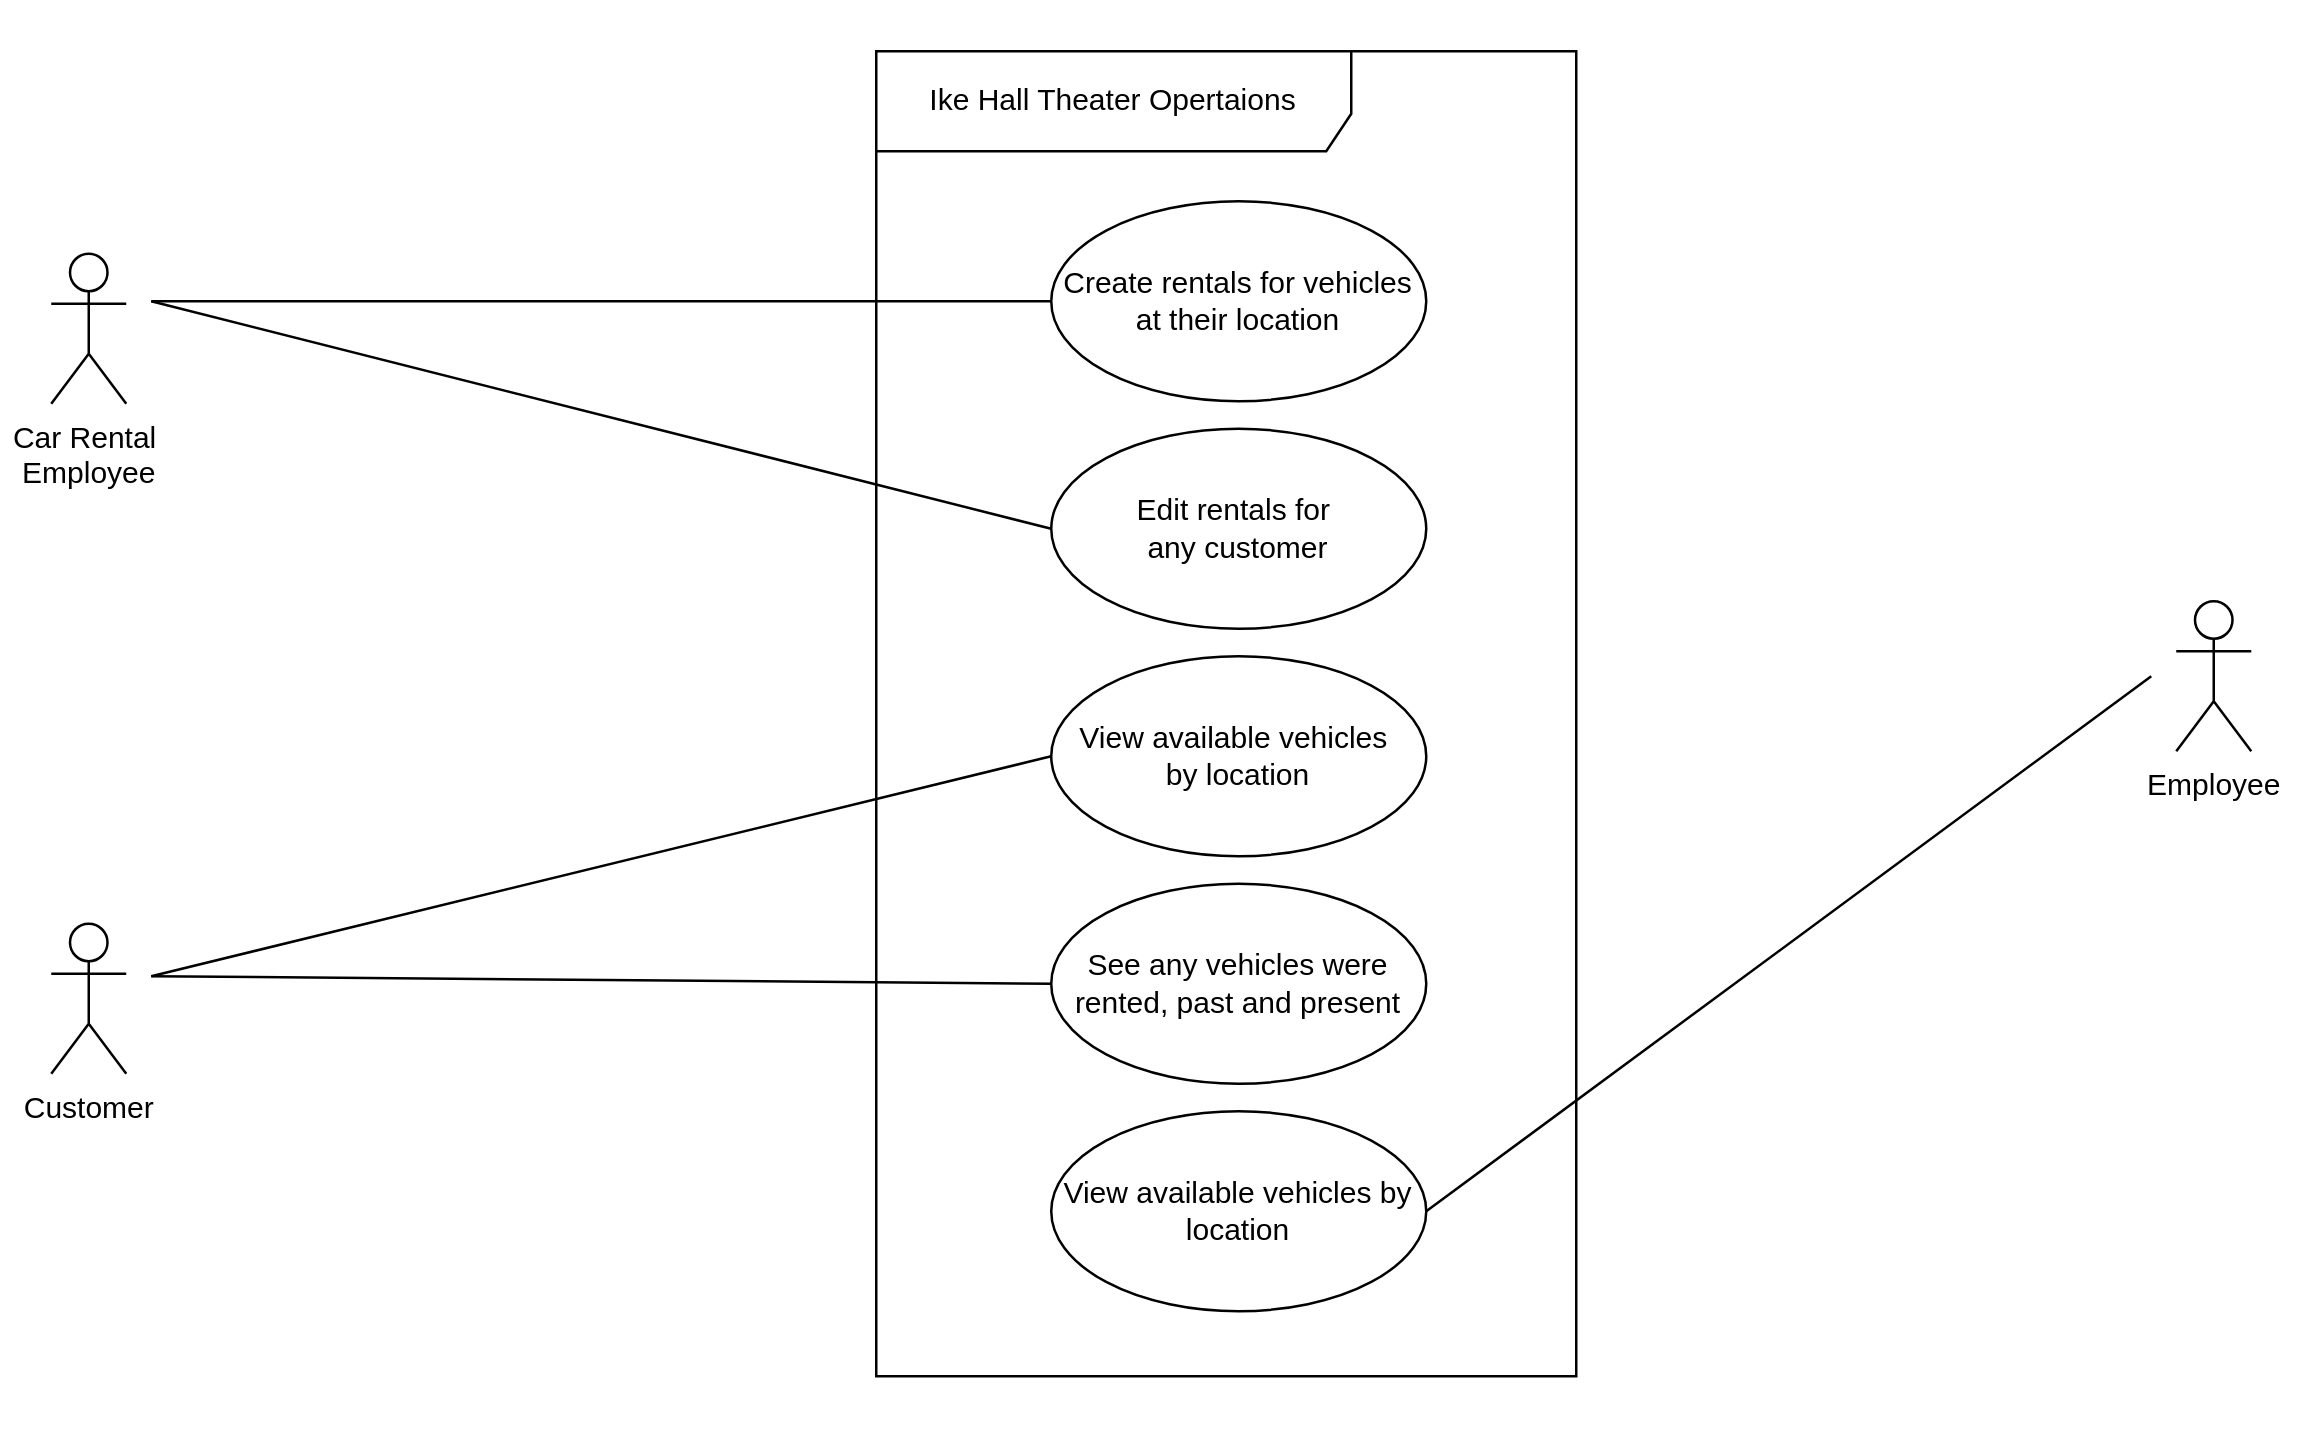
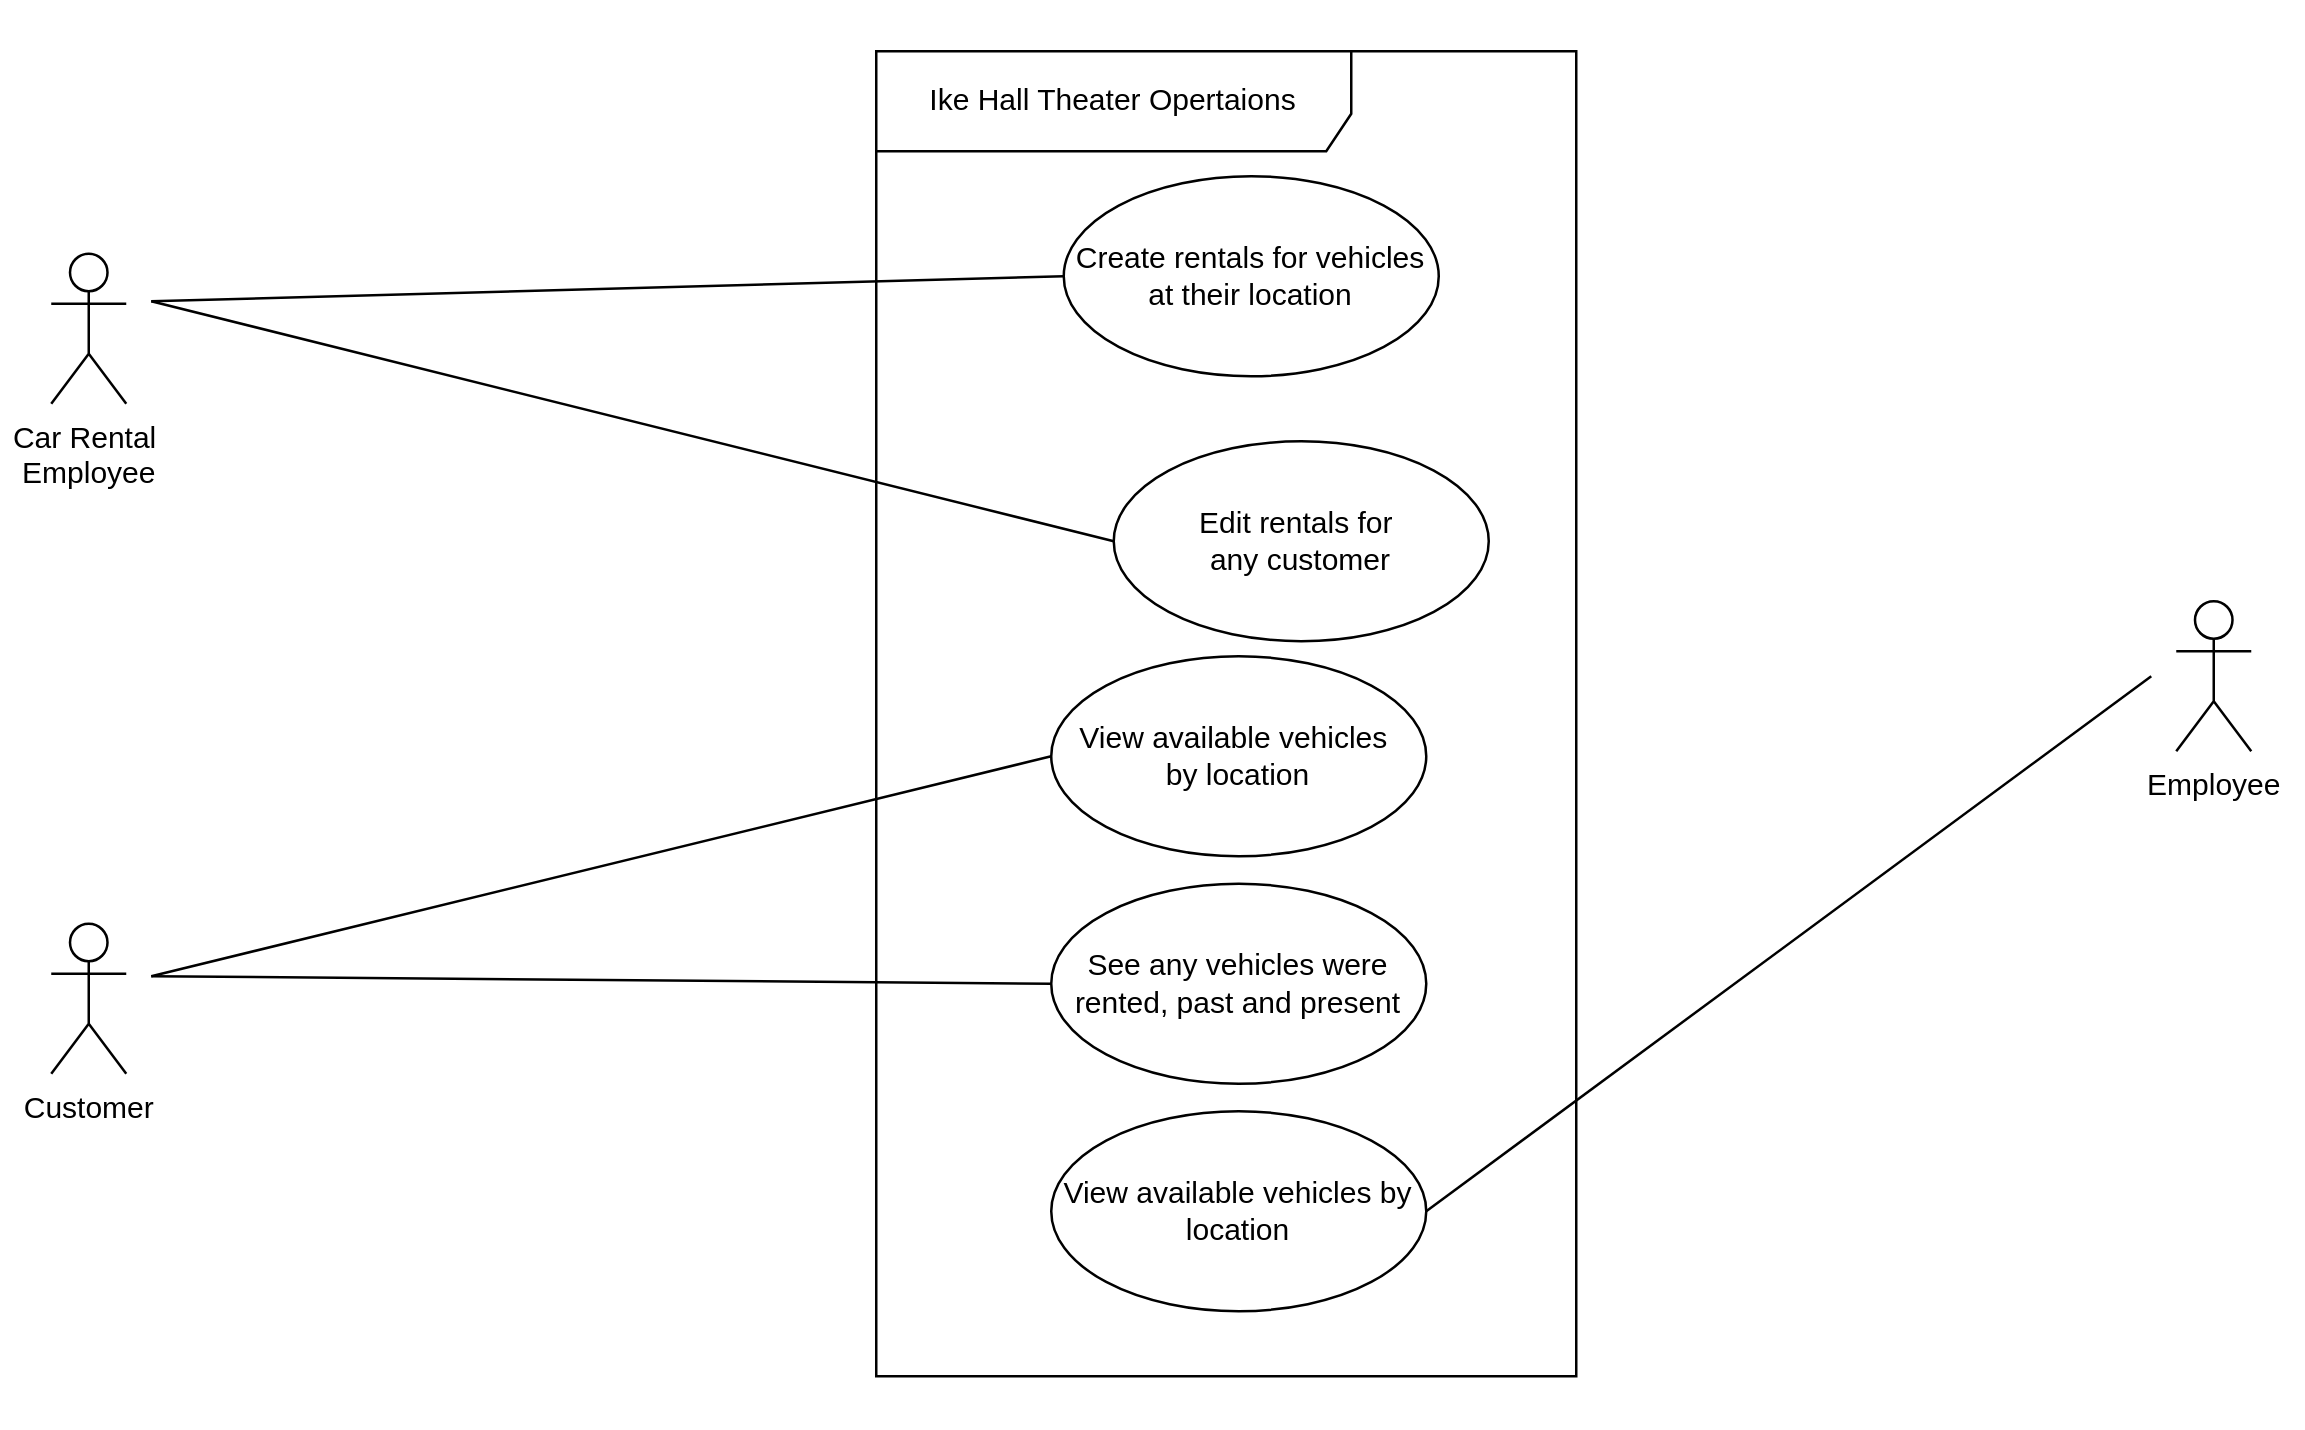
node "Create rentals for vehicles at their location": moved (1239, 301) -> (1251, 276)
node "Edit rentals for any customer": moved (1239, 529) -> (1301, 541)
